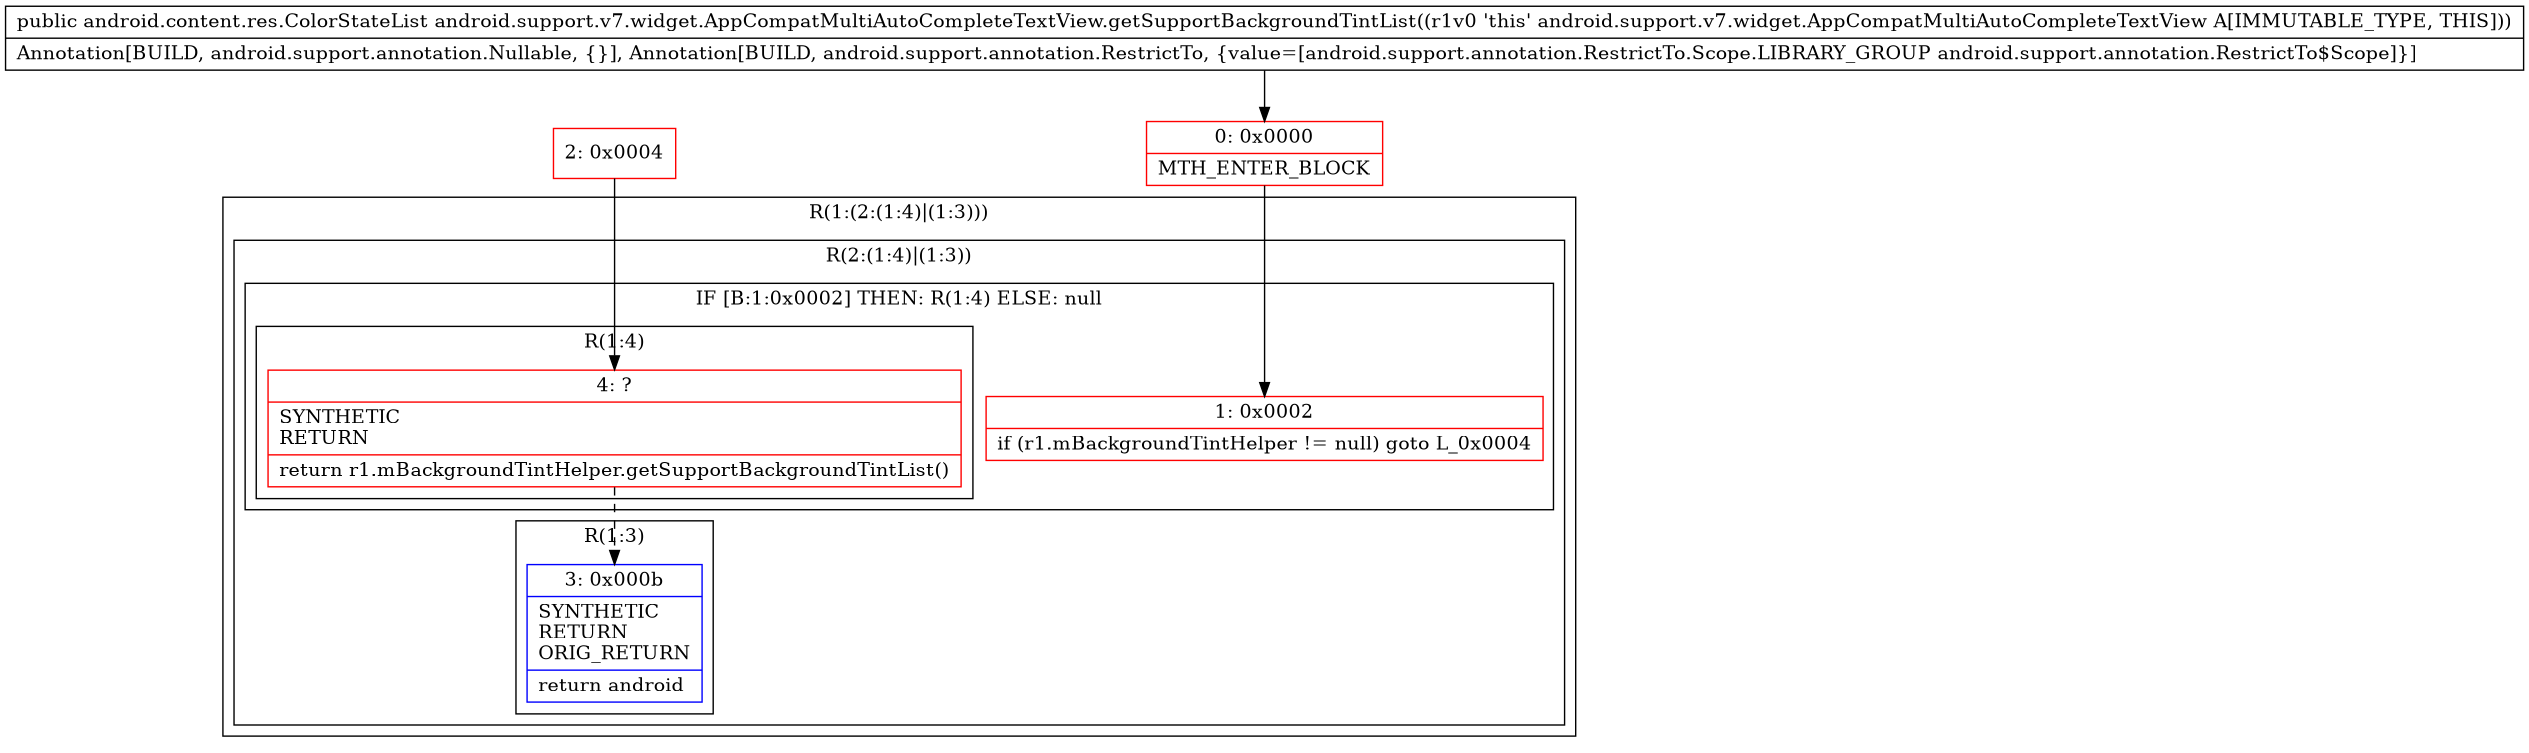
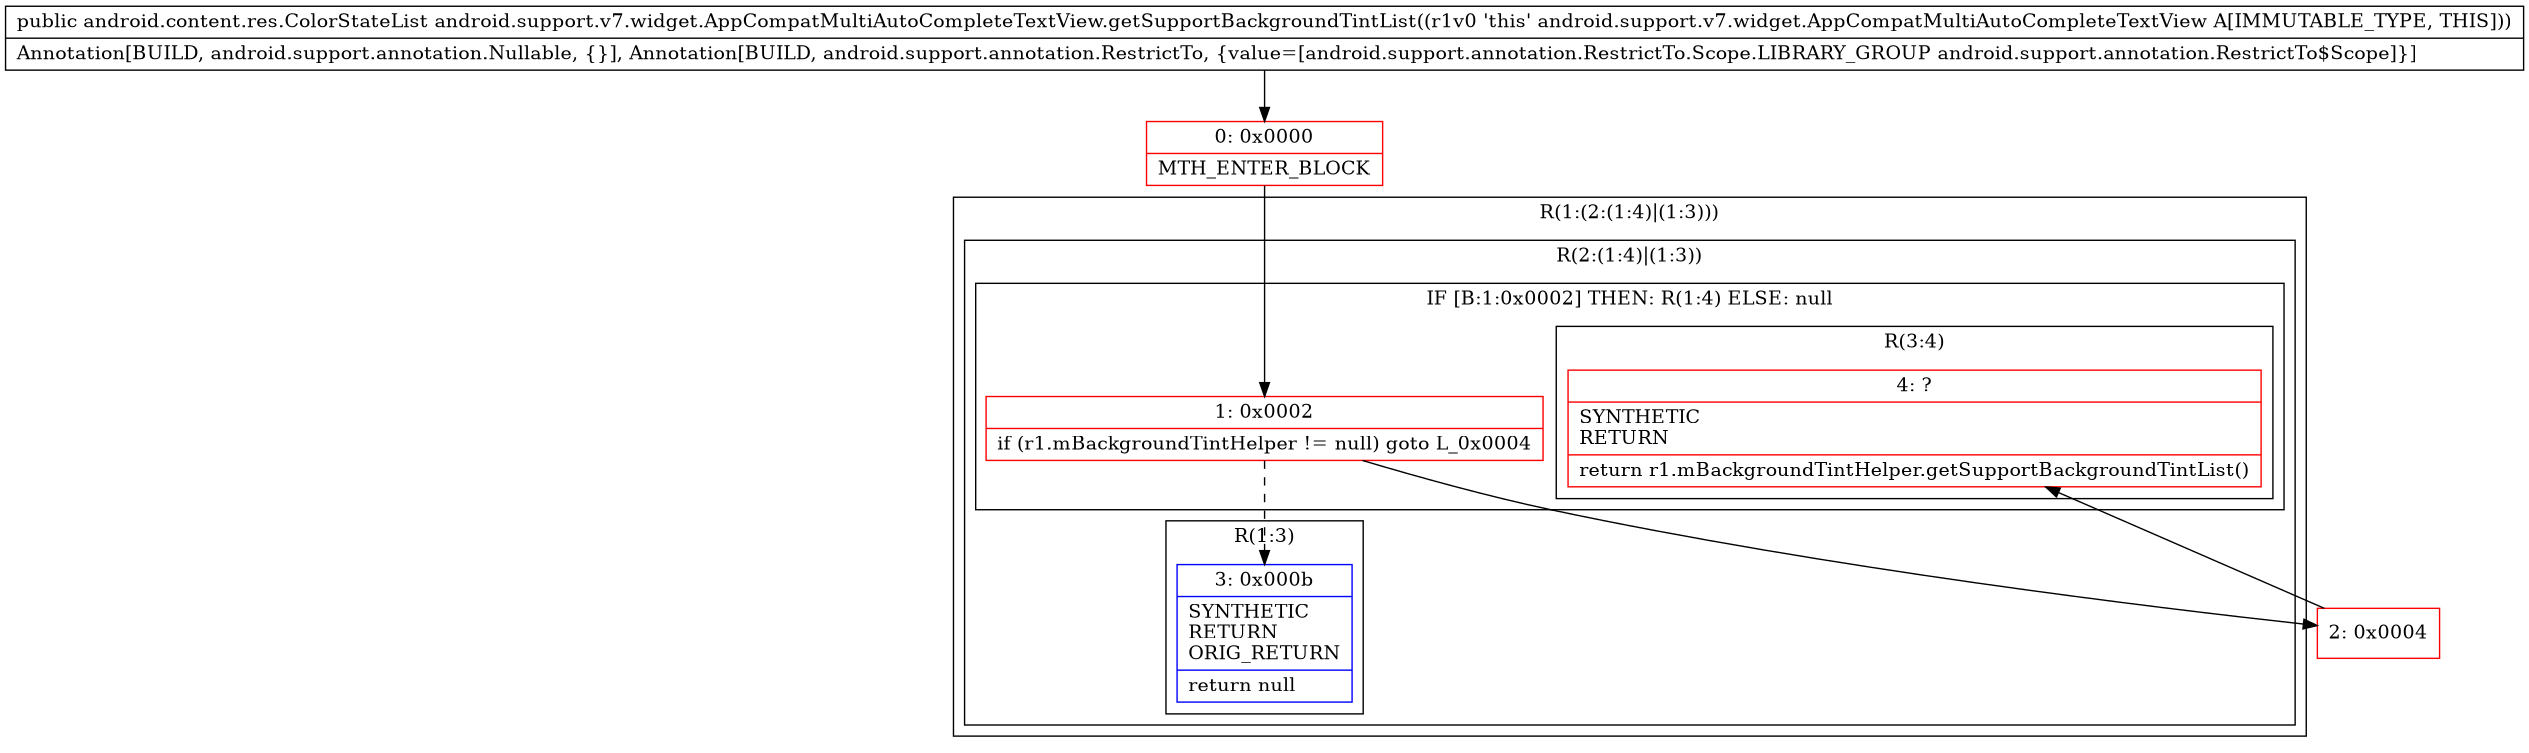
cluster "R(1:4)": label "R(1:4)" -> "R(3:4)"
edge "4: ?" -> "3: 0x000b": now "1: 0x0002" -> "3: 0x000b"
edge "1: 0x0002" -> "2: 0x0004": added
node "3: 0x000b": text "return android" -> "return null"
